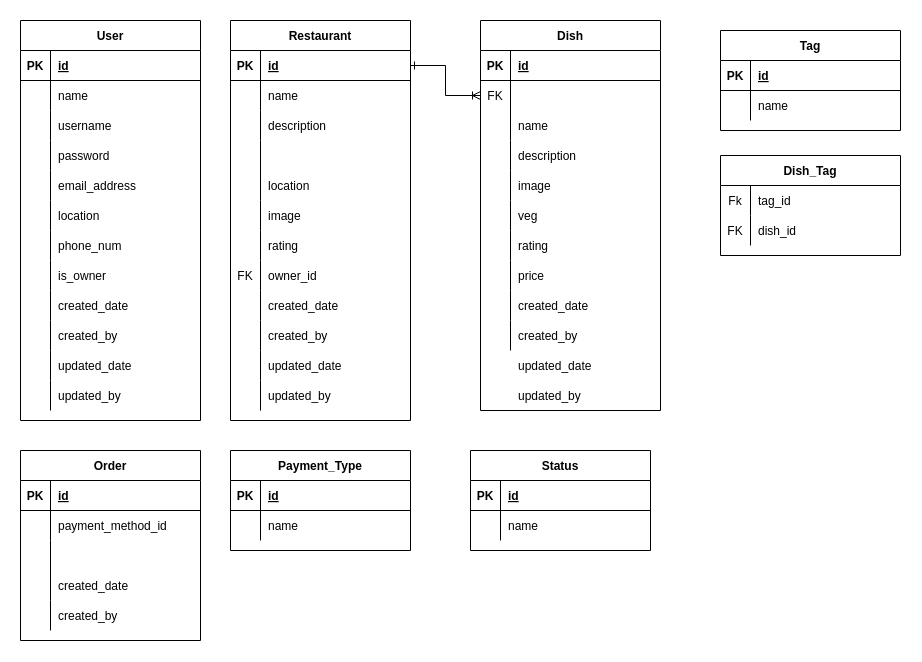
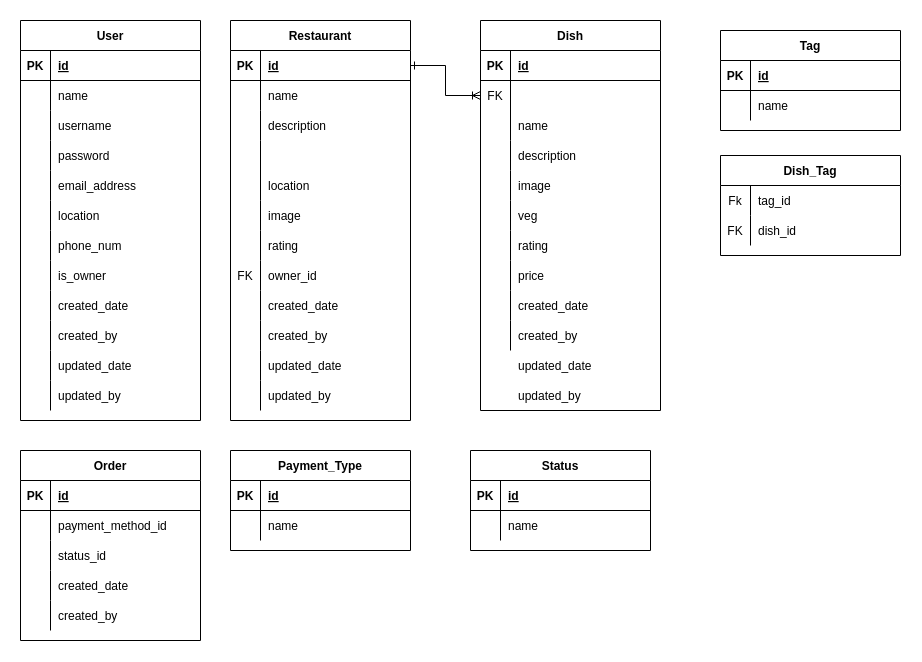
node "status_id": added
